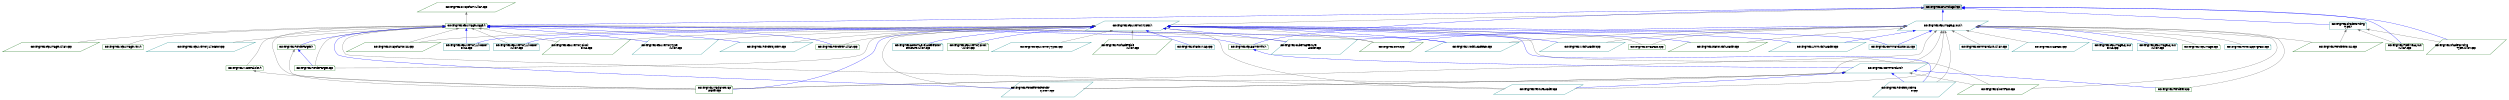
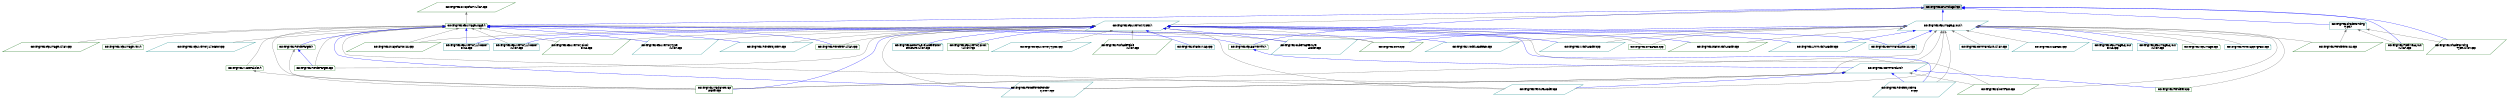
edge "OSKengine2/ModelLoader3D.cpp" -> "OSKengine2/GpuMemoryTypes.h": removed
node "OSKengine2/GpuMemoryBlock Vulkan.cpp": label "OSKengine2/GpuMemoryBlock Vulkan.cpp" -> "OSKengine2/GpuMemoryBlock Vulkan.hpp"
